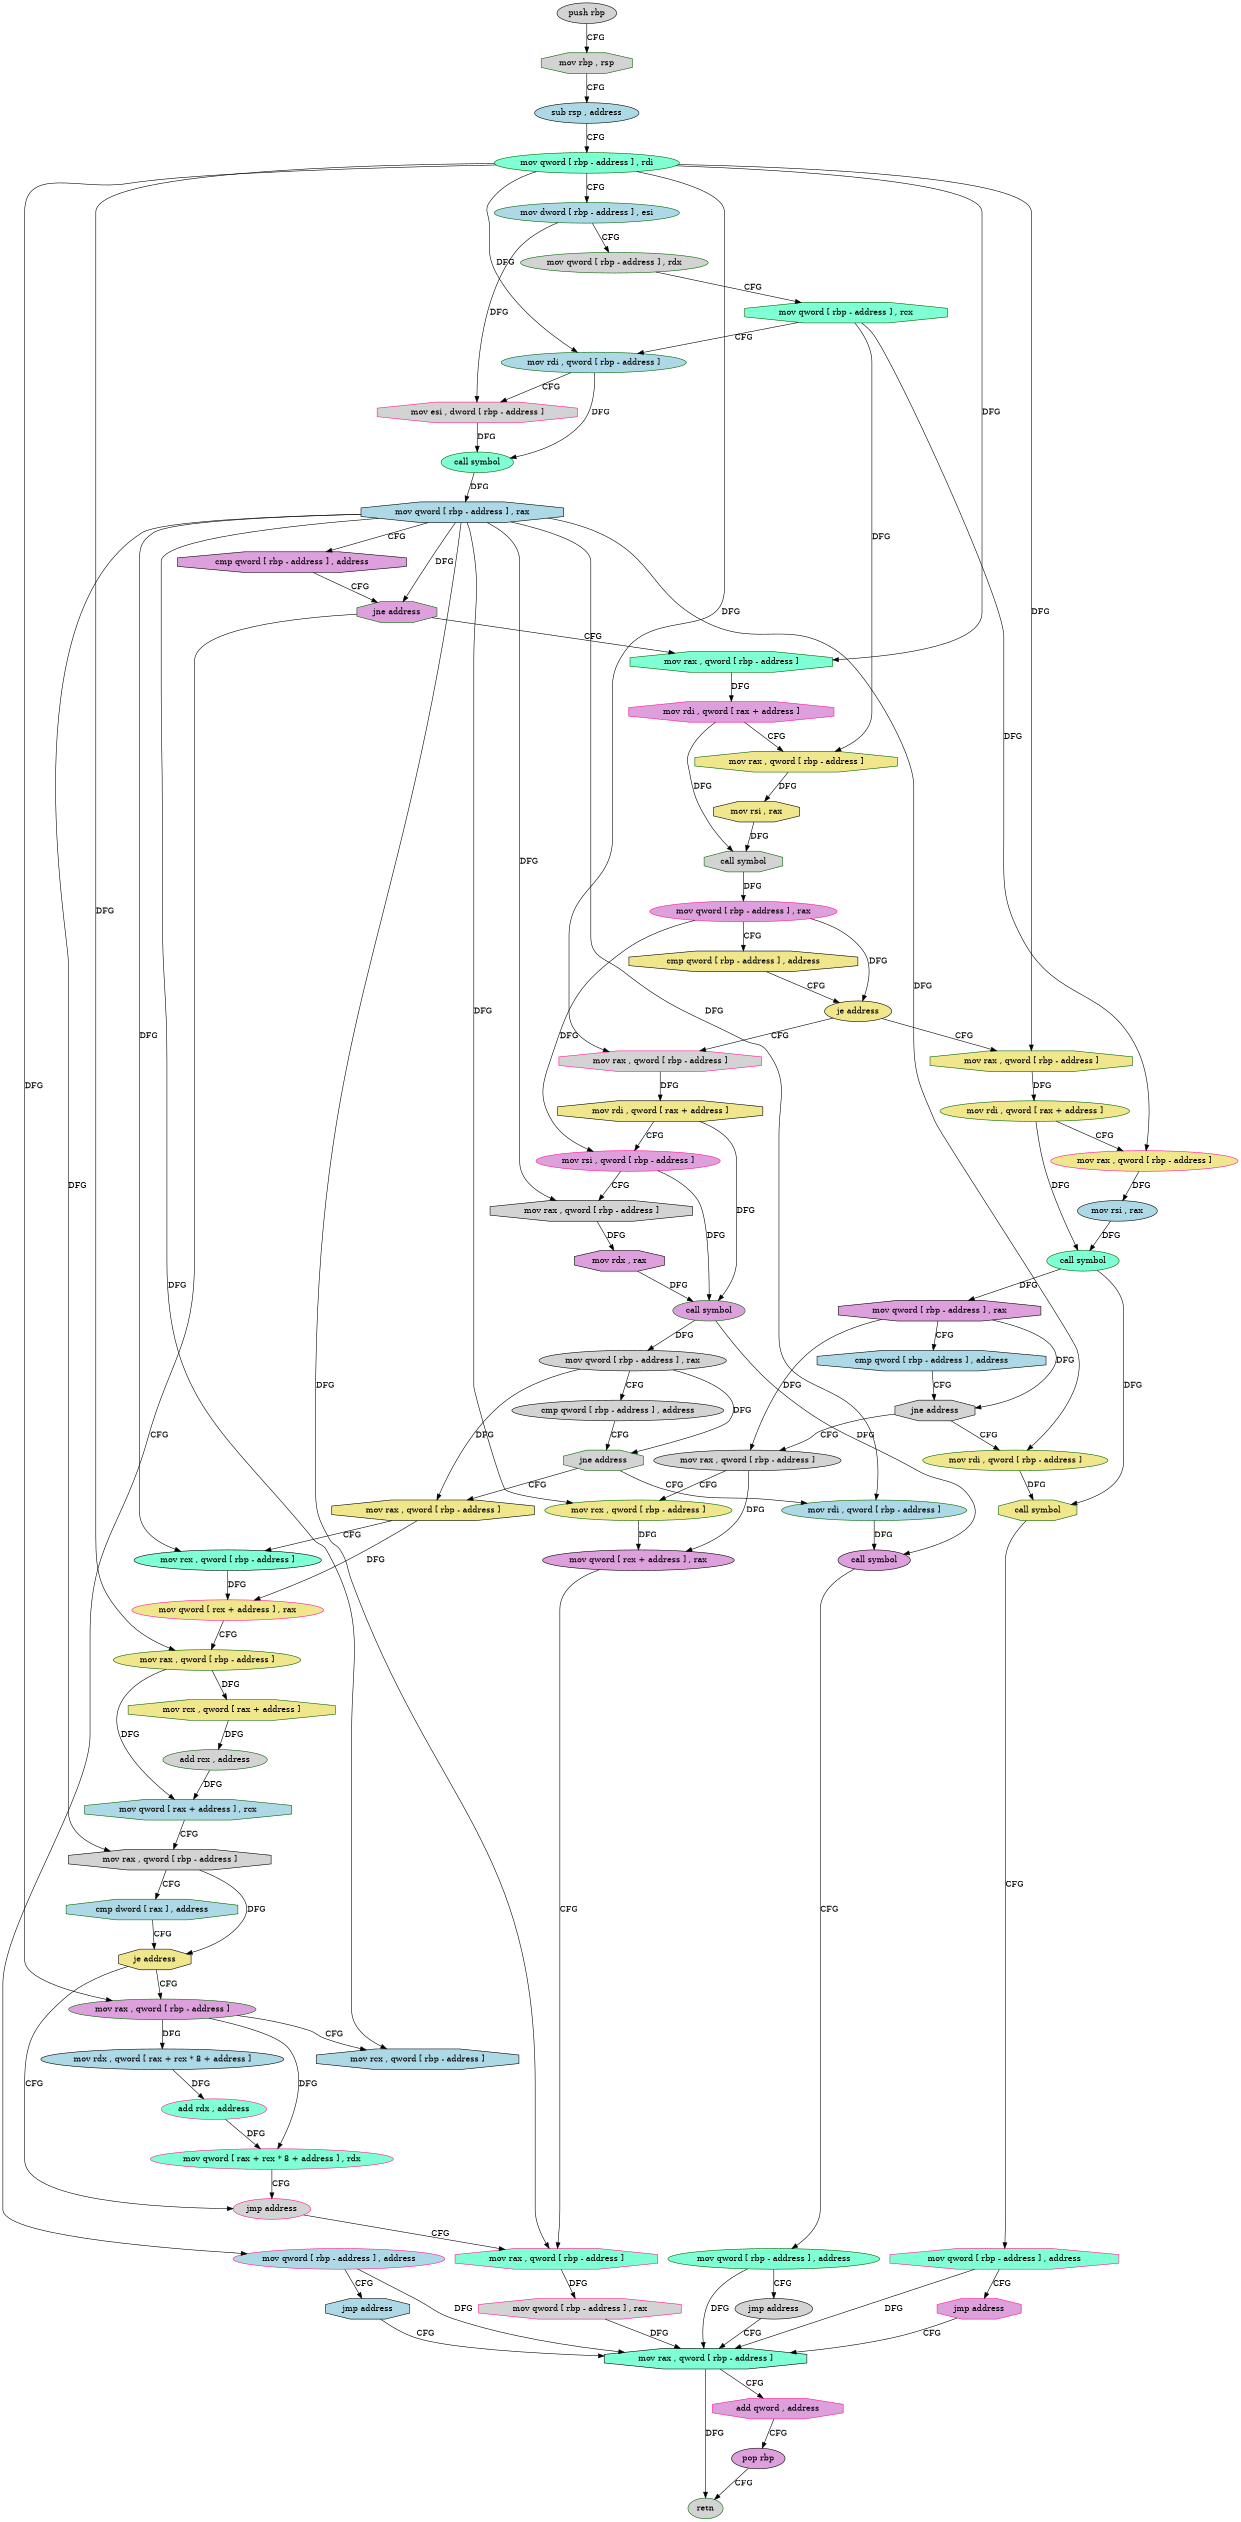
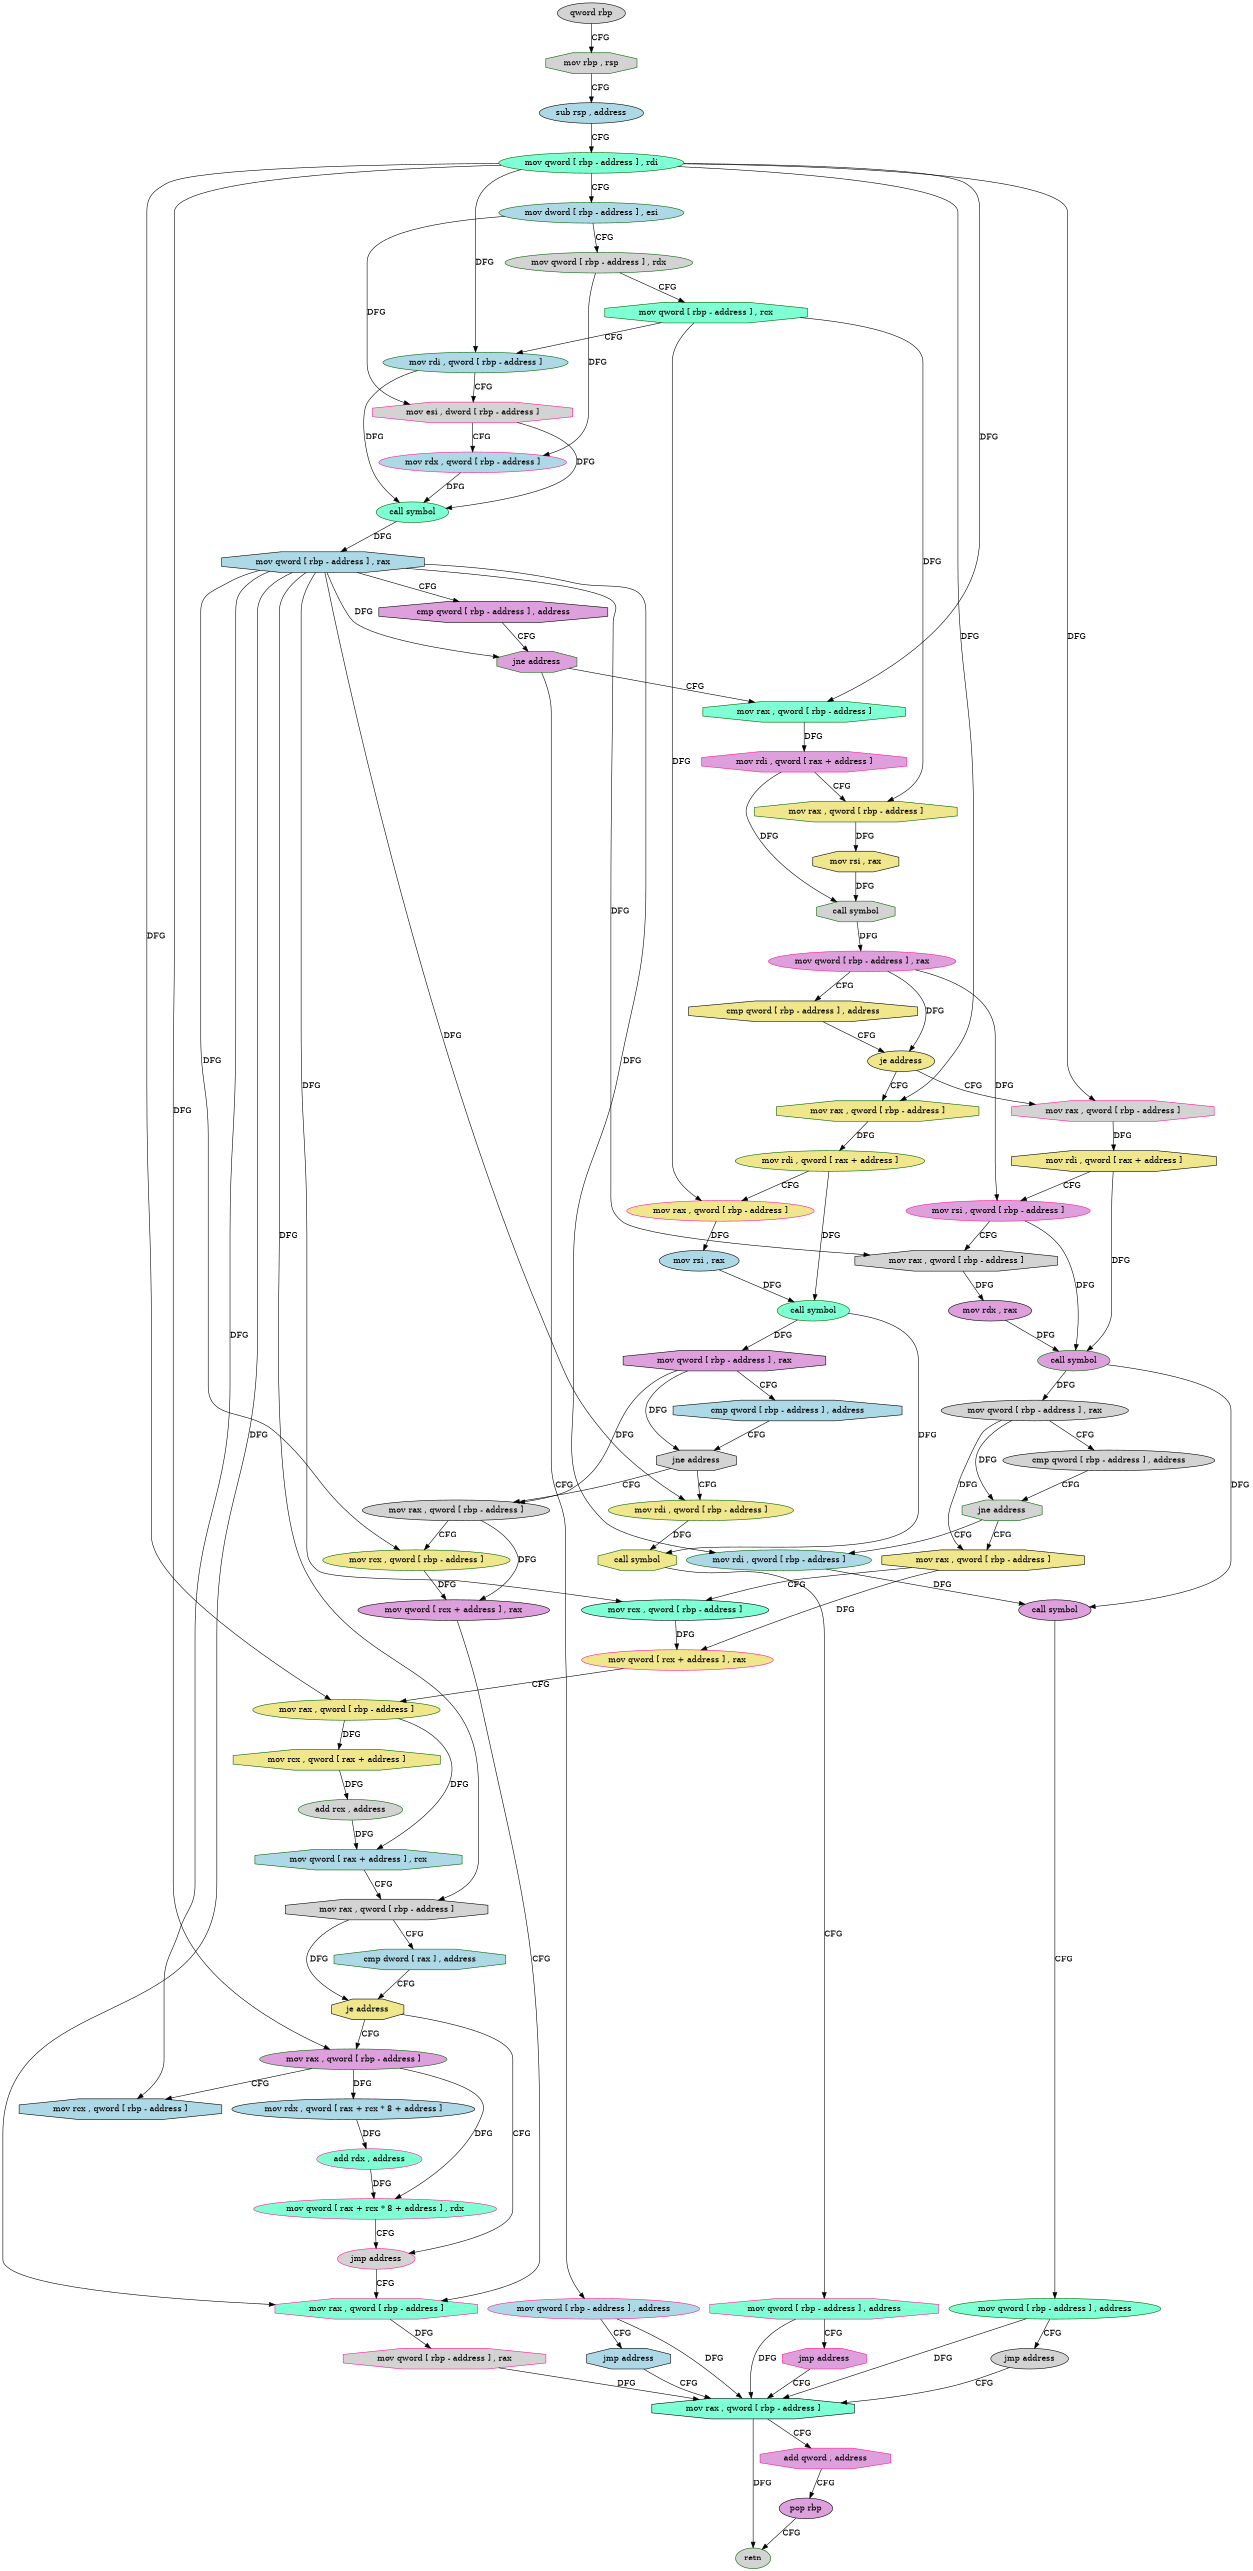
node "push rbp": label "push rbp" -> "qword rbp"
node "mov rdx , qword [ rbp - address ]": added
node "mov rdx , rax": shape octagon -> ellipse
